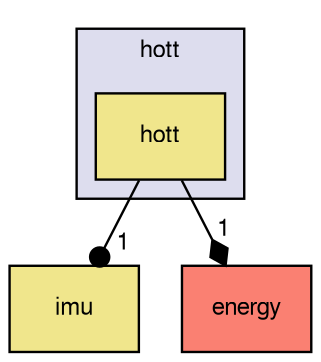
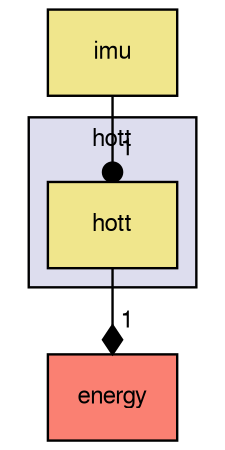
edge "hott" -> "imu": reversed
